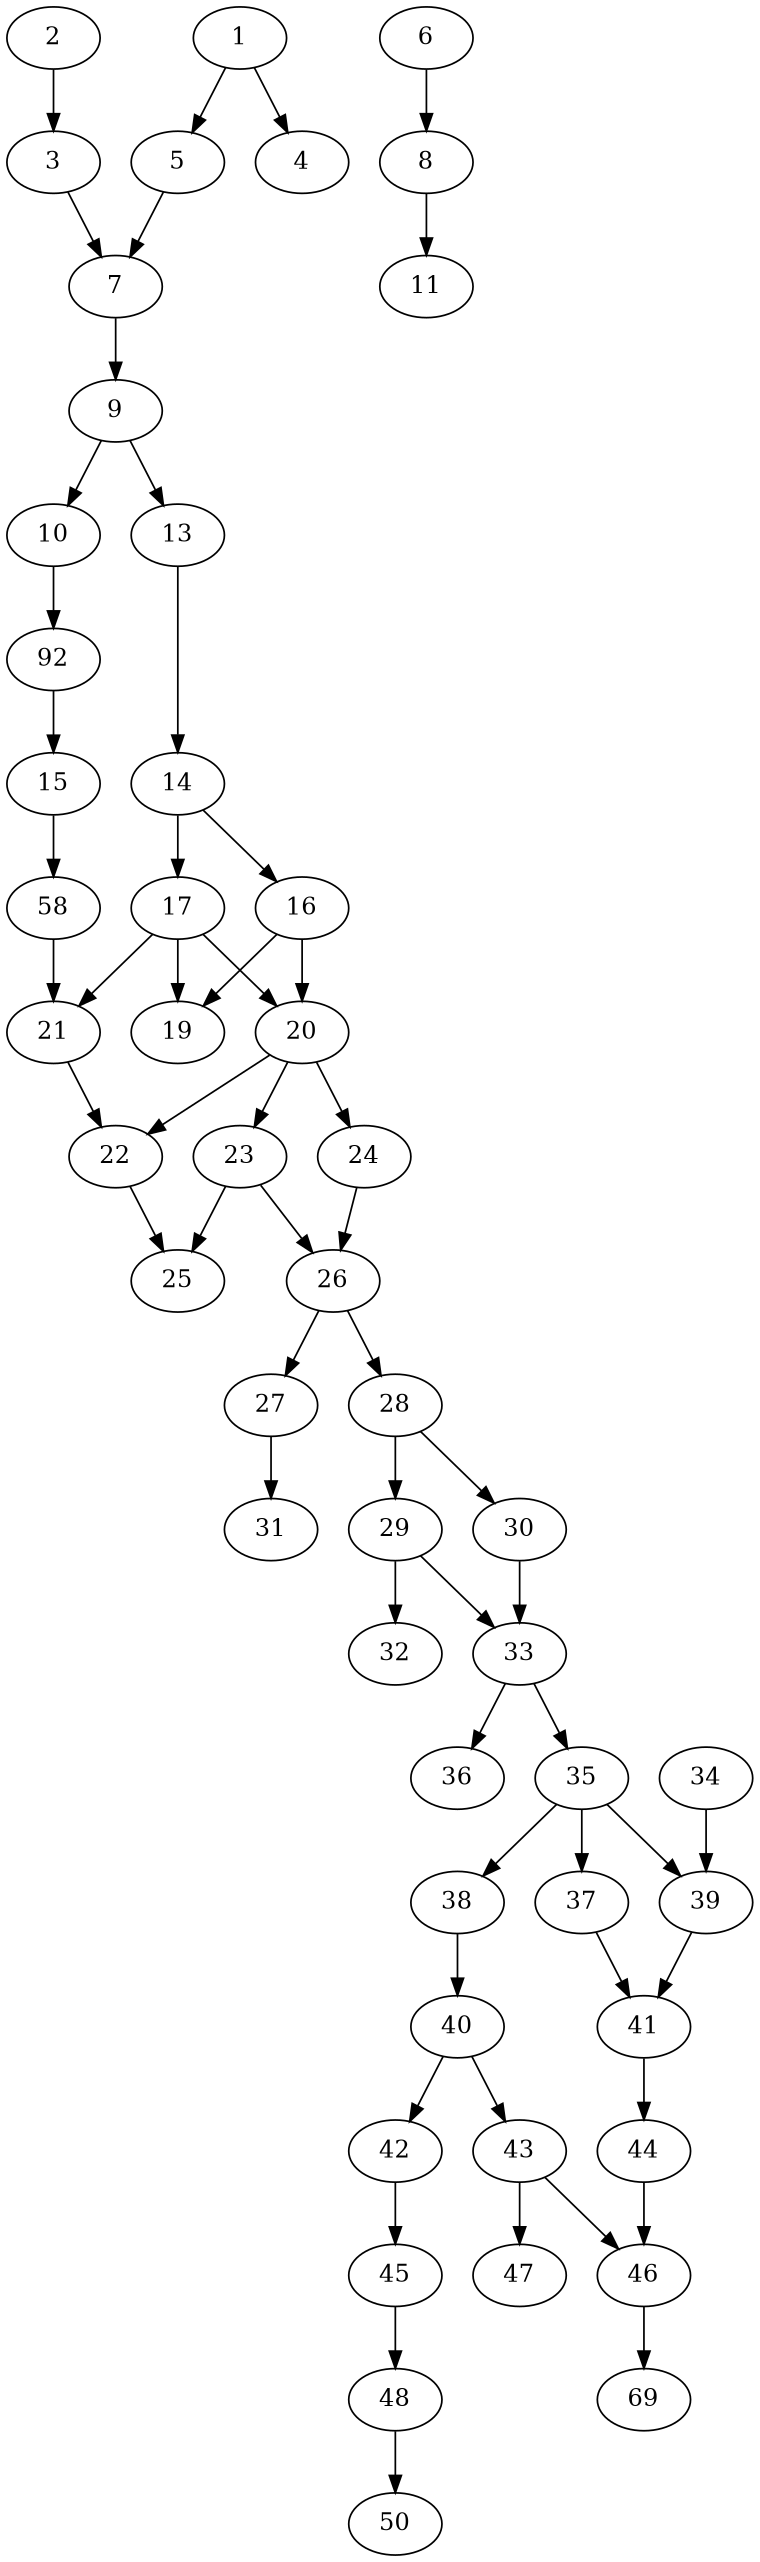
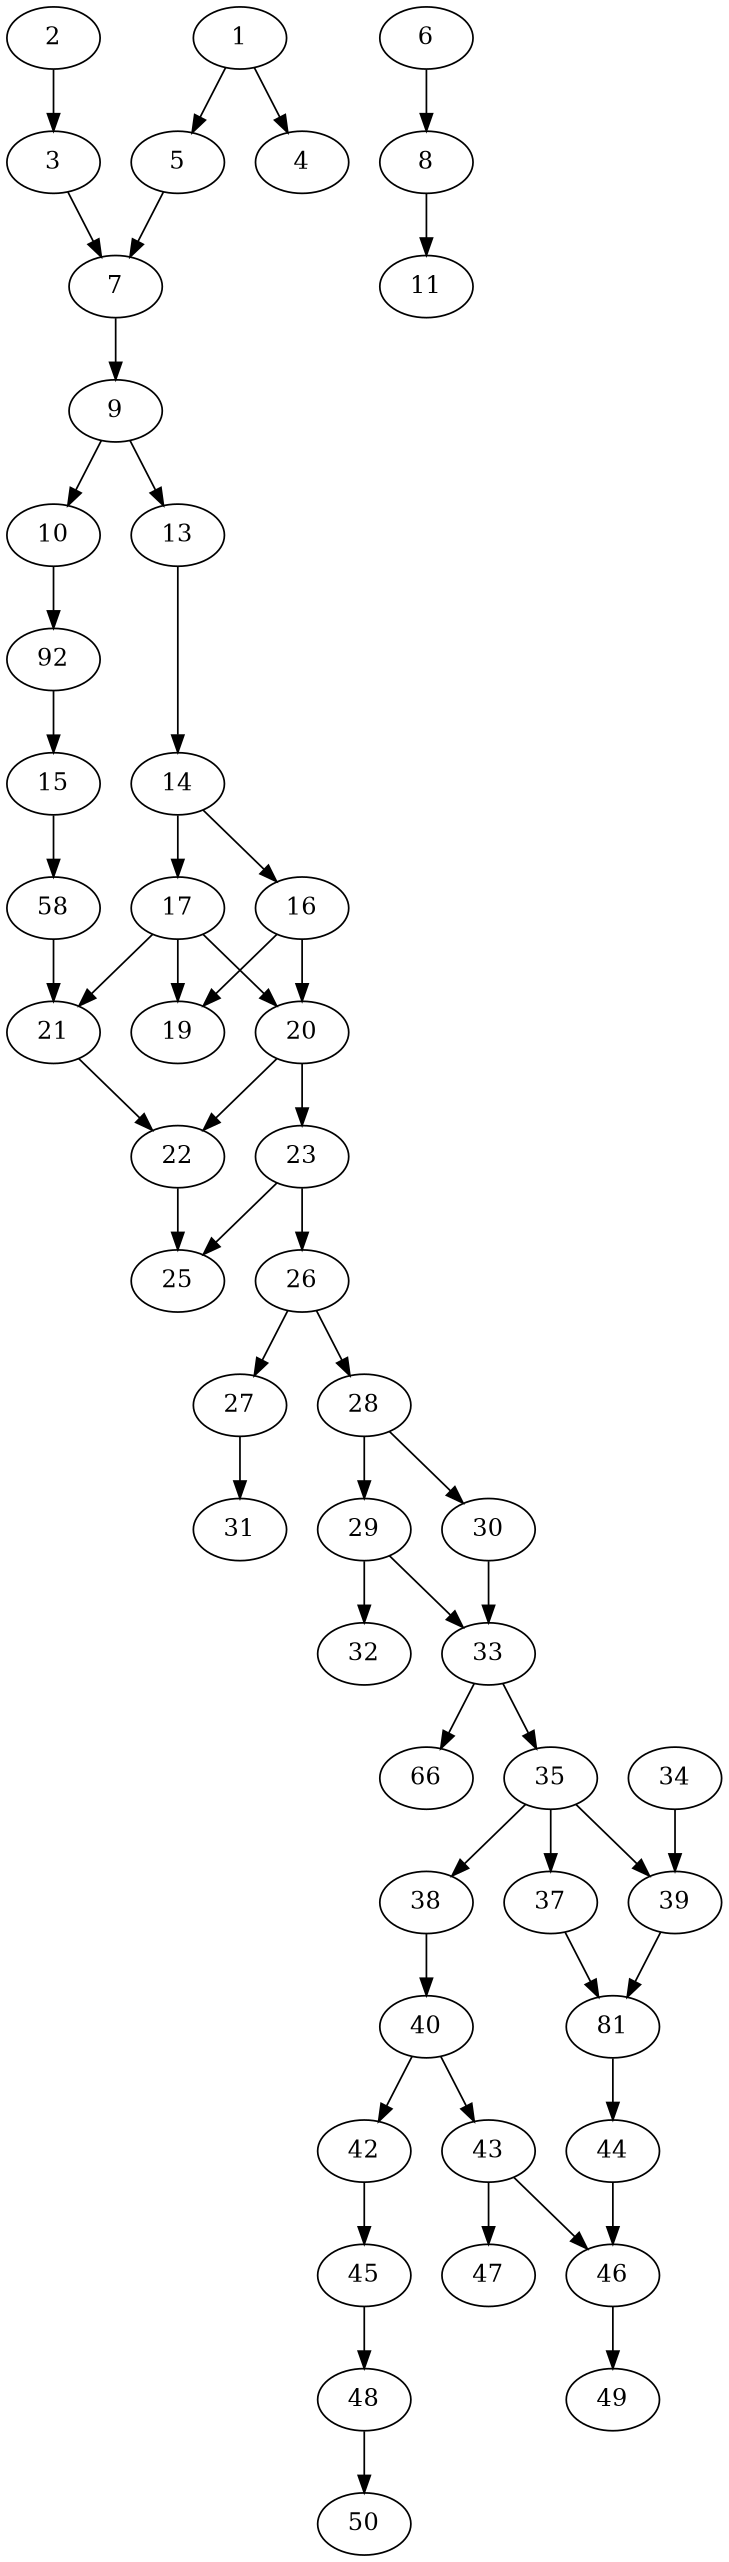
node "24": removed
node "36": label "36" -> "66"
node "41": label "41" -> "81"
node "69": label "69" -> "49"
